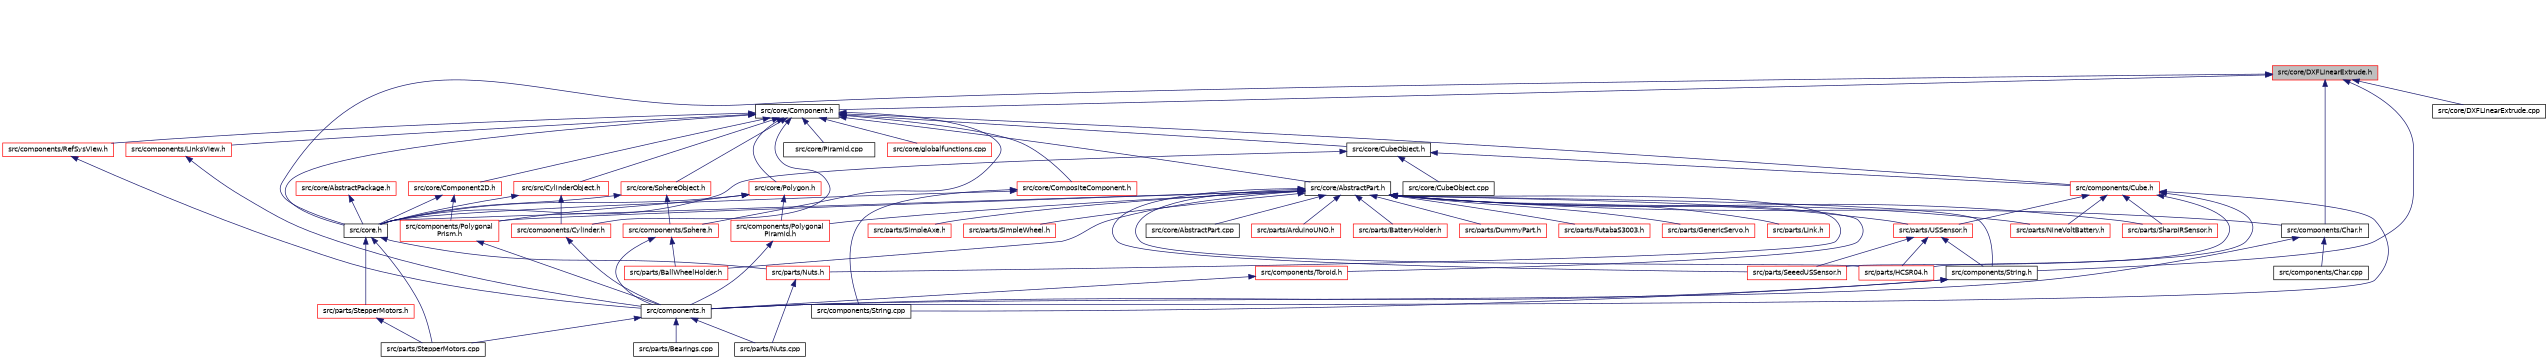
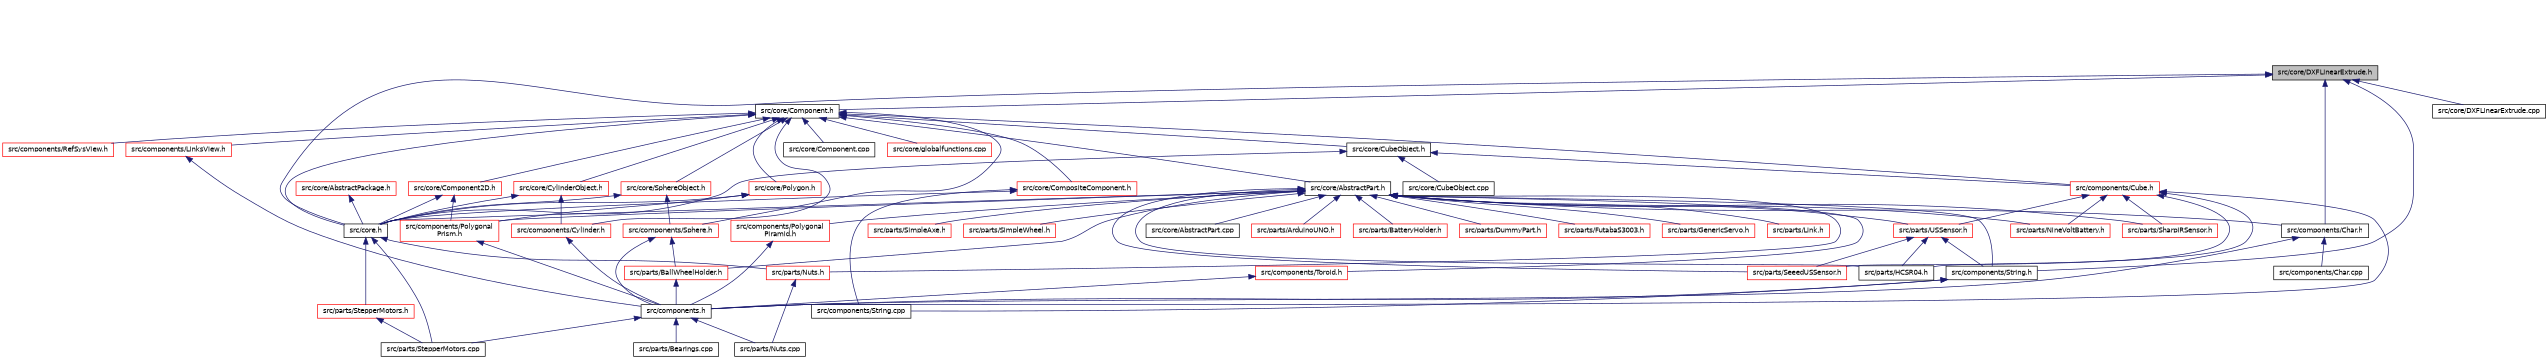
node "src/core/DXFLinearExtrude.h": color red -> black
node "src/core/Piramid.cpp": label "src/core/Piramid.cpp" -> "src/core/Component.cpp"
node "src/src/CylinderObject.h": label "src/src/CylinderObject.h" -> "src/core/CylinderObject.h"
edge "src/components/Polygonal Piramid.h" -> "src/core/Polygon.h": removed
edge "src/components.h" -> "src/components/RefSysView.h": now "src/components.h" -> "src/parts/BallWheelHolder.h"
node "src/parts/HCSR04.h": color red -> black
